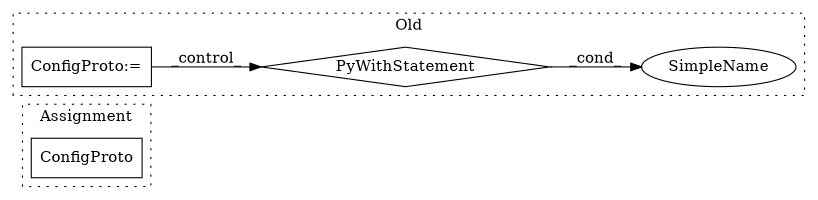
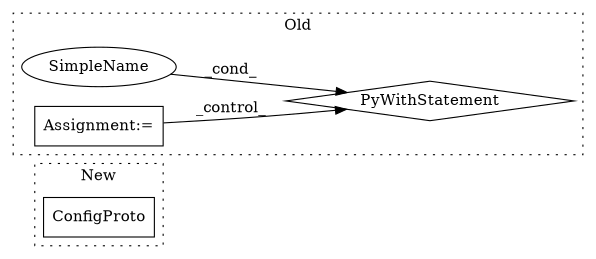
node "ConfigProto:=": label "ConfigProto:=" -> "Assignment:="
edge "PyWithStatement" -> "SimpleName": reversed
cluster "Assignment": label "Assignment" -> "New"
